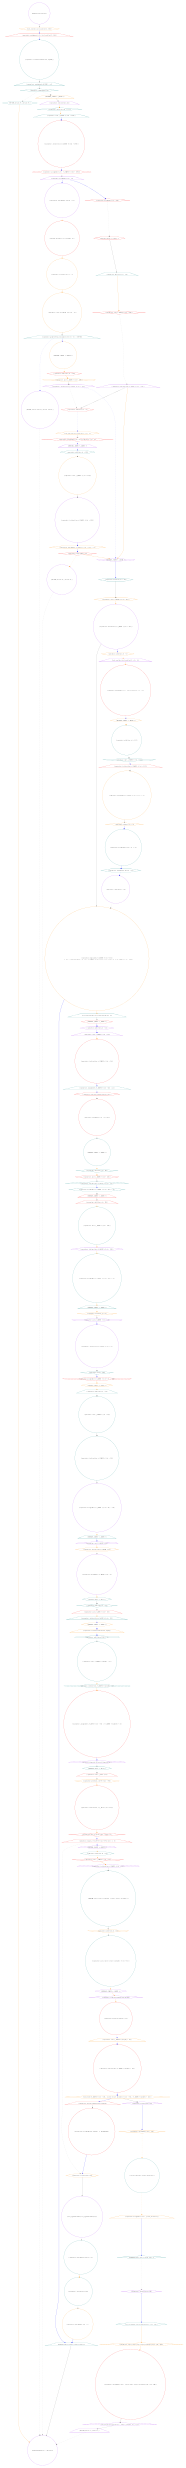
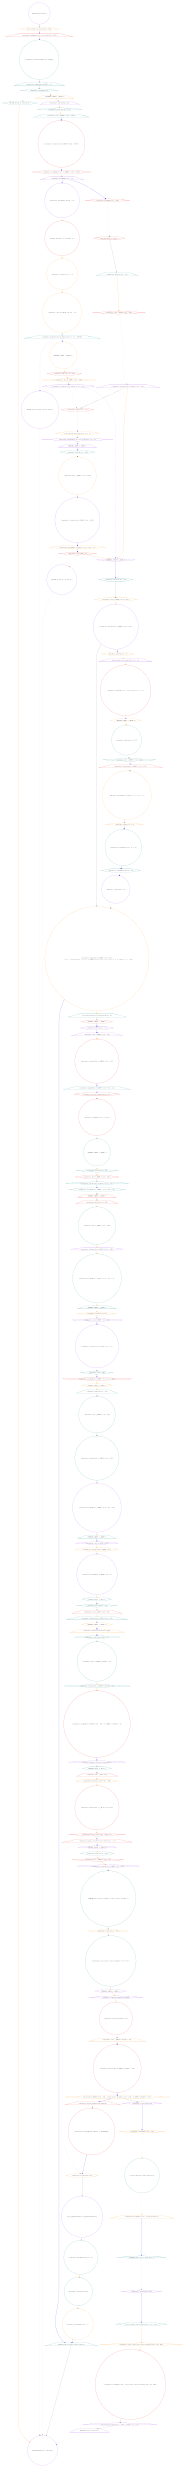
node "(<operator>.assignment,v8 = Curl_ccalloc(1, v5 + 4))": color red -> purple
